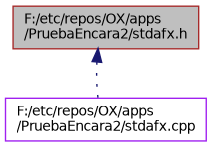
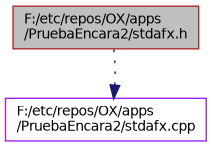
edge "F:/etc/repos/OX/apps /PruebaEncara2/stdafx.cpp" -> "F:/etc/repos/OX/apps /PruebaEncara2/stdafx.h": reversed
